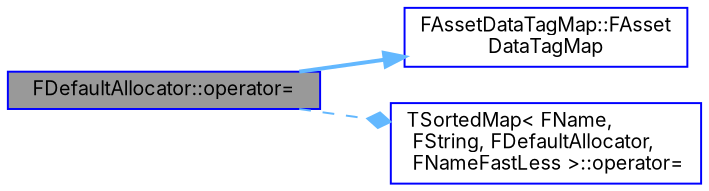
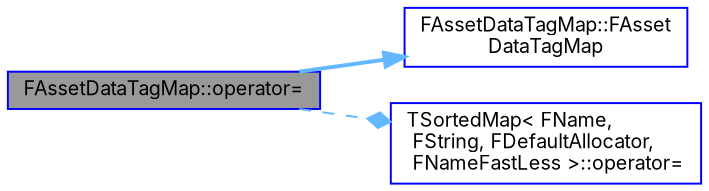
node "FDefaultAllocator::operator=": label "FDefaultAllocator::operator=" -> "FAssetDataTagMap::operator="
